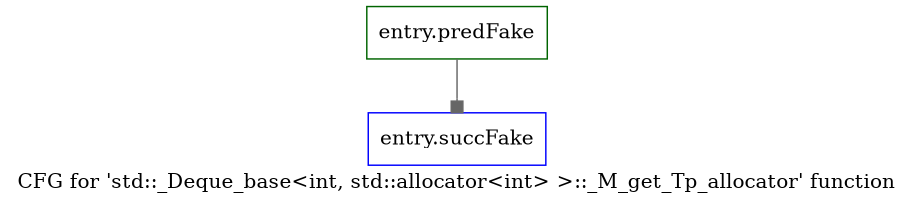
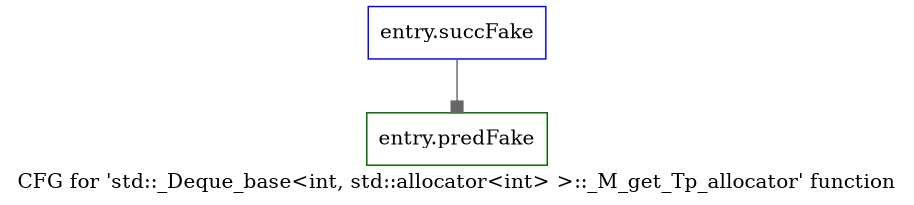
edge "entry.predFake" -> "entry.succFake": reversed
